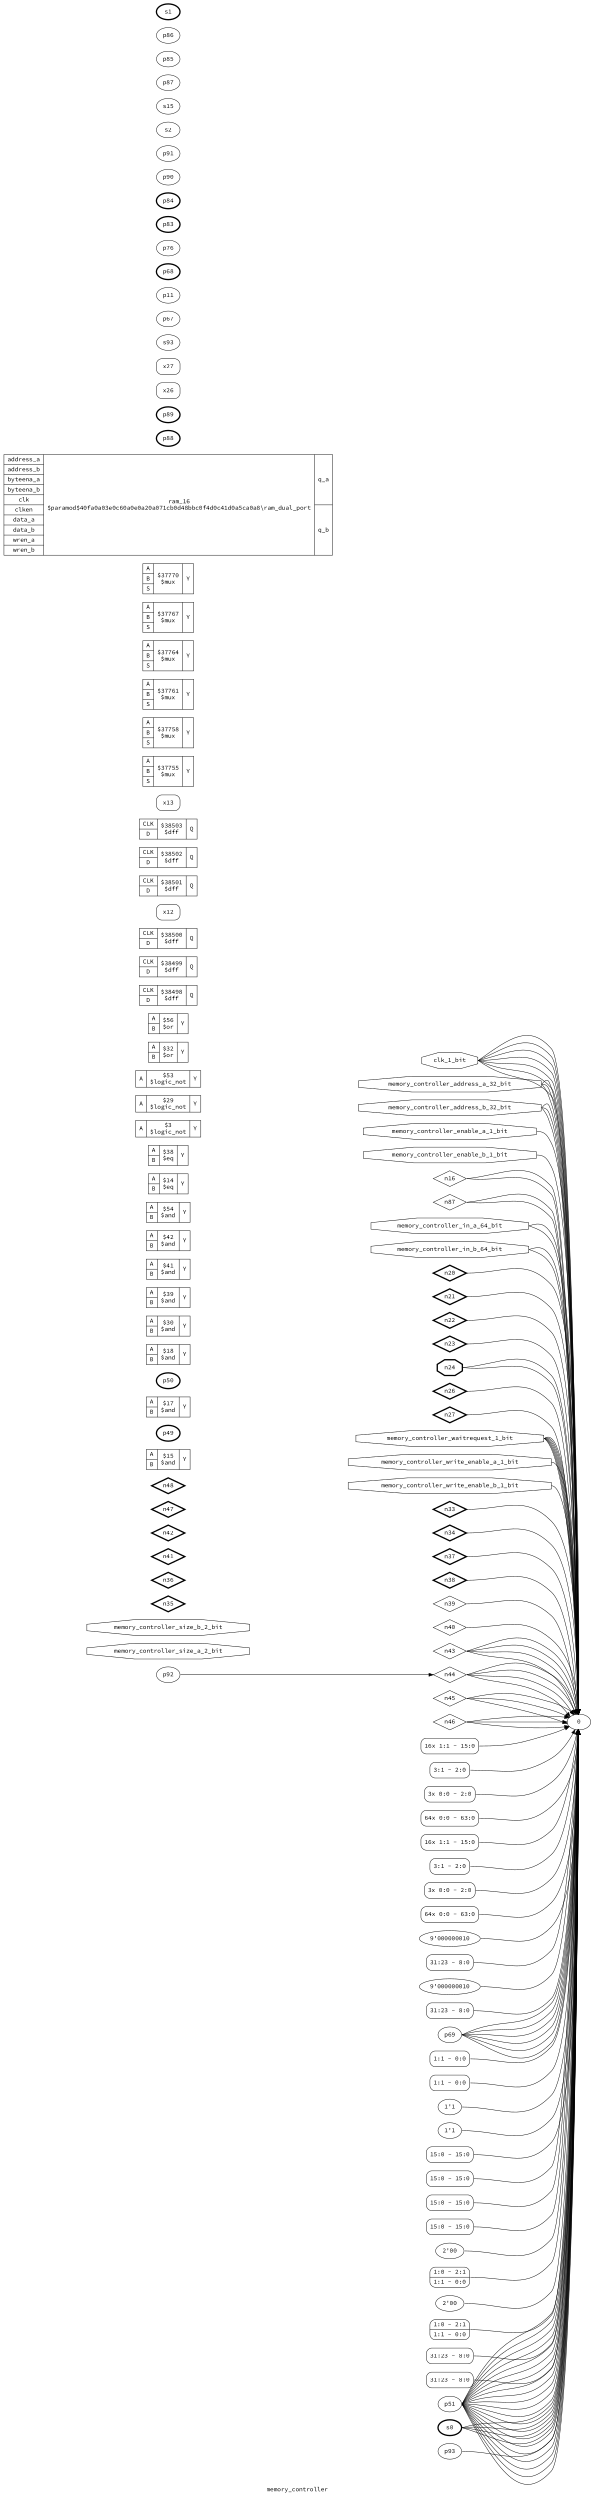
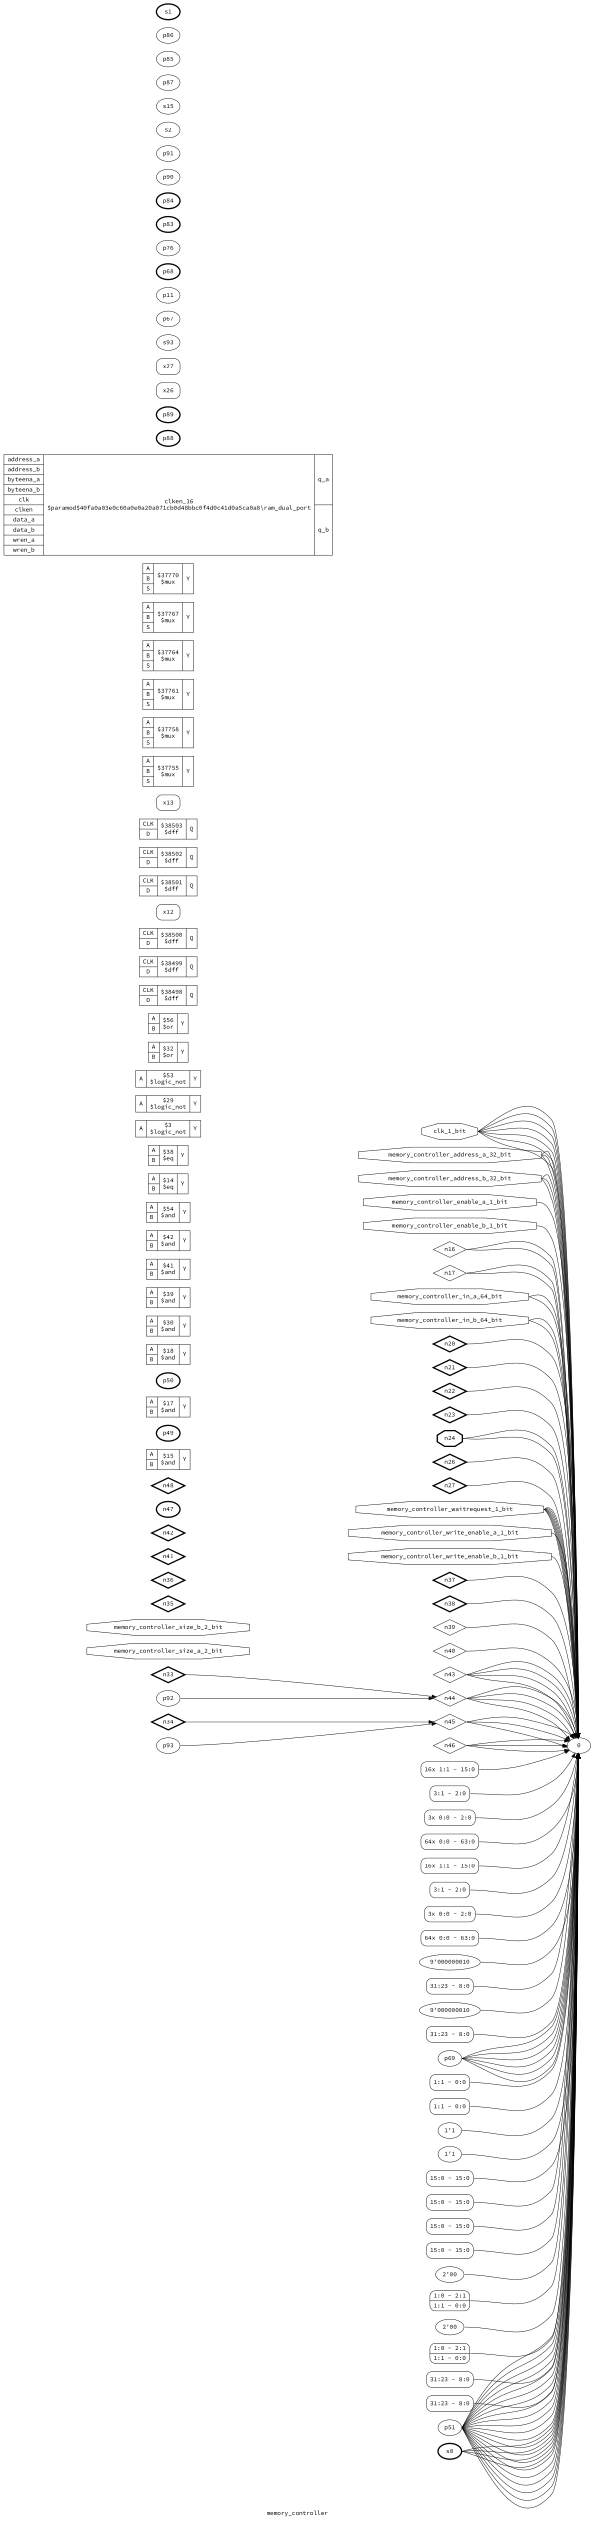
node "address_a": text "ram_16" -> "clken_16"
node "n87": label "n87" -> "n17"
node "n47": shape diamond -> ellipse
edge "n33" -> "0": now "n33" -> "n44"
edge "n34" -> "0": now "n34" -> "n45"
edge "p93" -> "0": now "p93" -> "n45"
